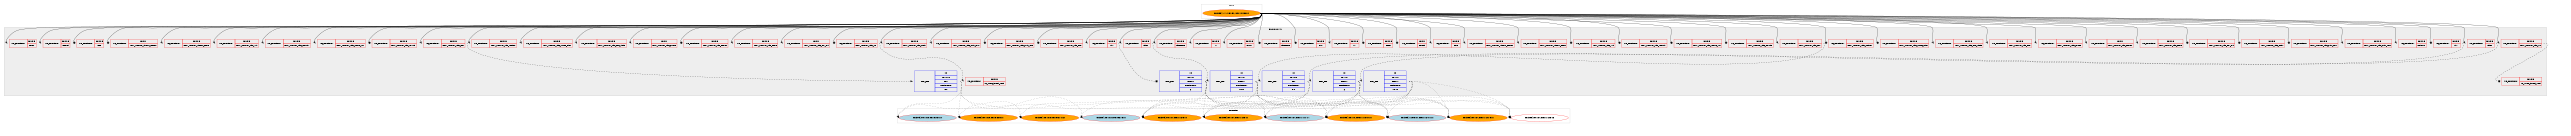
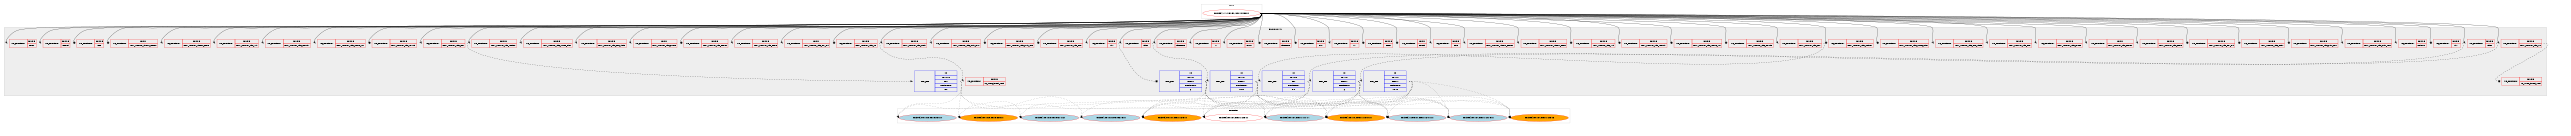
node "portage://www-servers/nginx-1.25.3-r1": fillcolor orange -> white
node "portage://dev-lang/perl-5.36.1-r3": fillcolor orange -> lightblue
node "portage://dev-libs/openssl-3.0.11": fillcolor orange -> white
node "portage://dev-libs/openssl-3.1.5-r1": fillcolor orange -> lightblue
node "portage://dev-libs/openssl-3.0.13": fillcolor white -> orange
